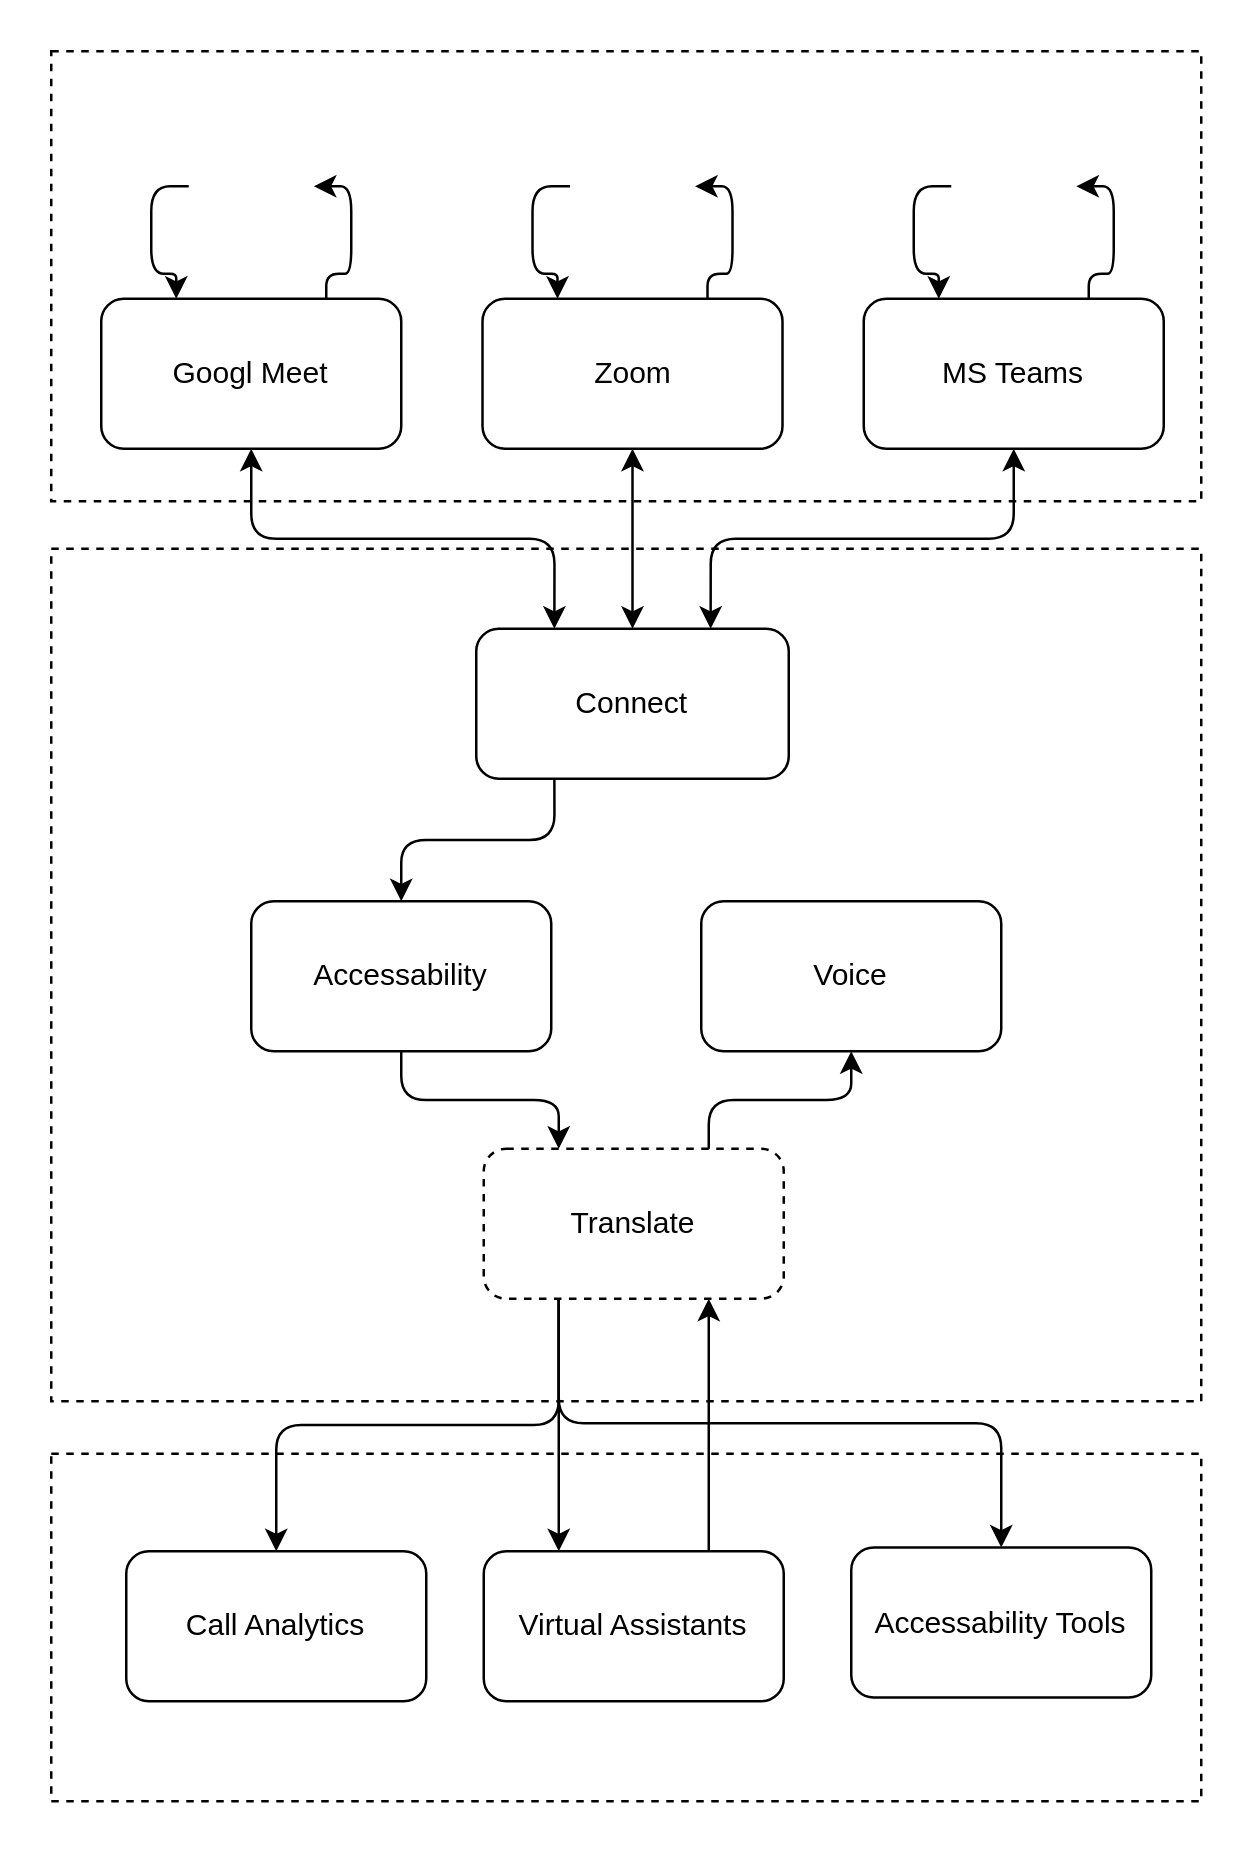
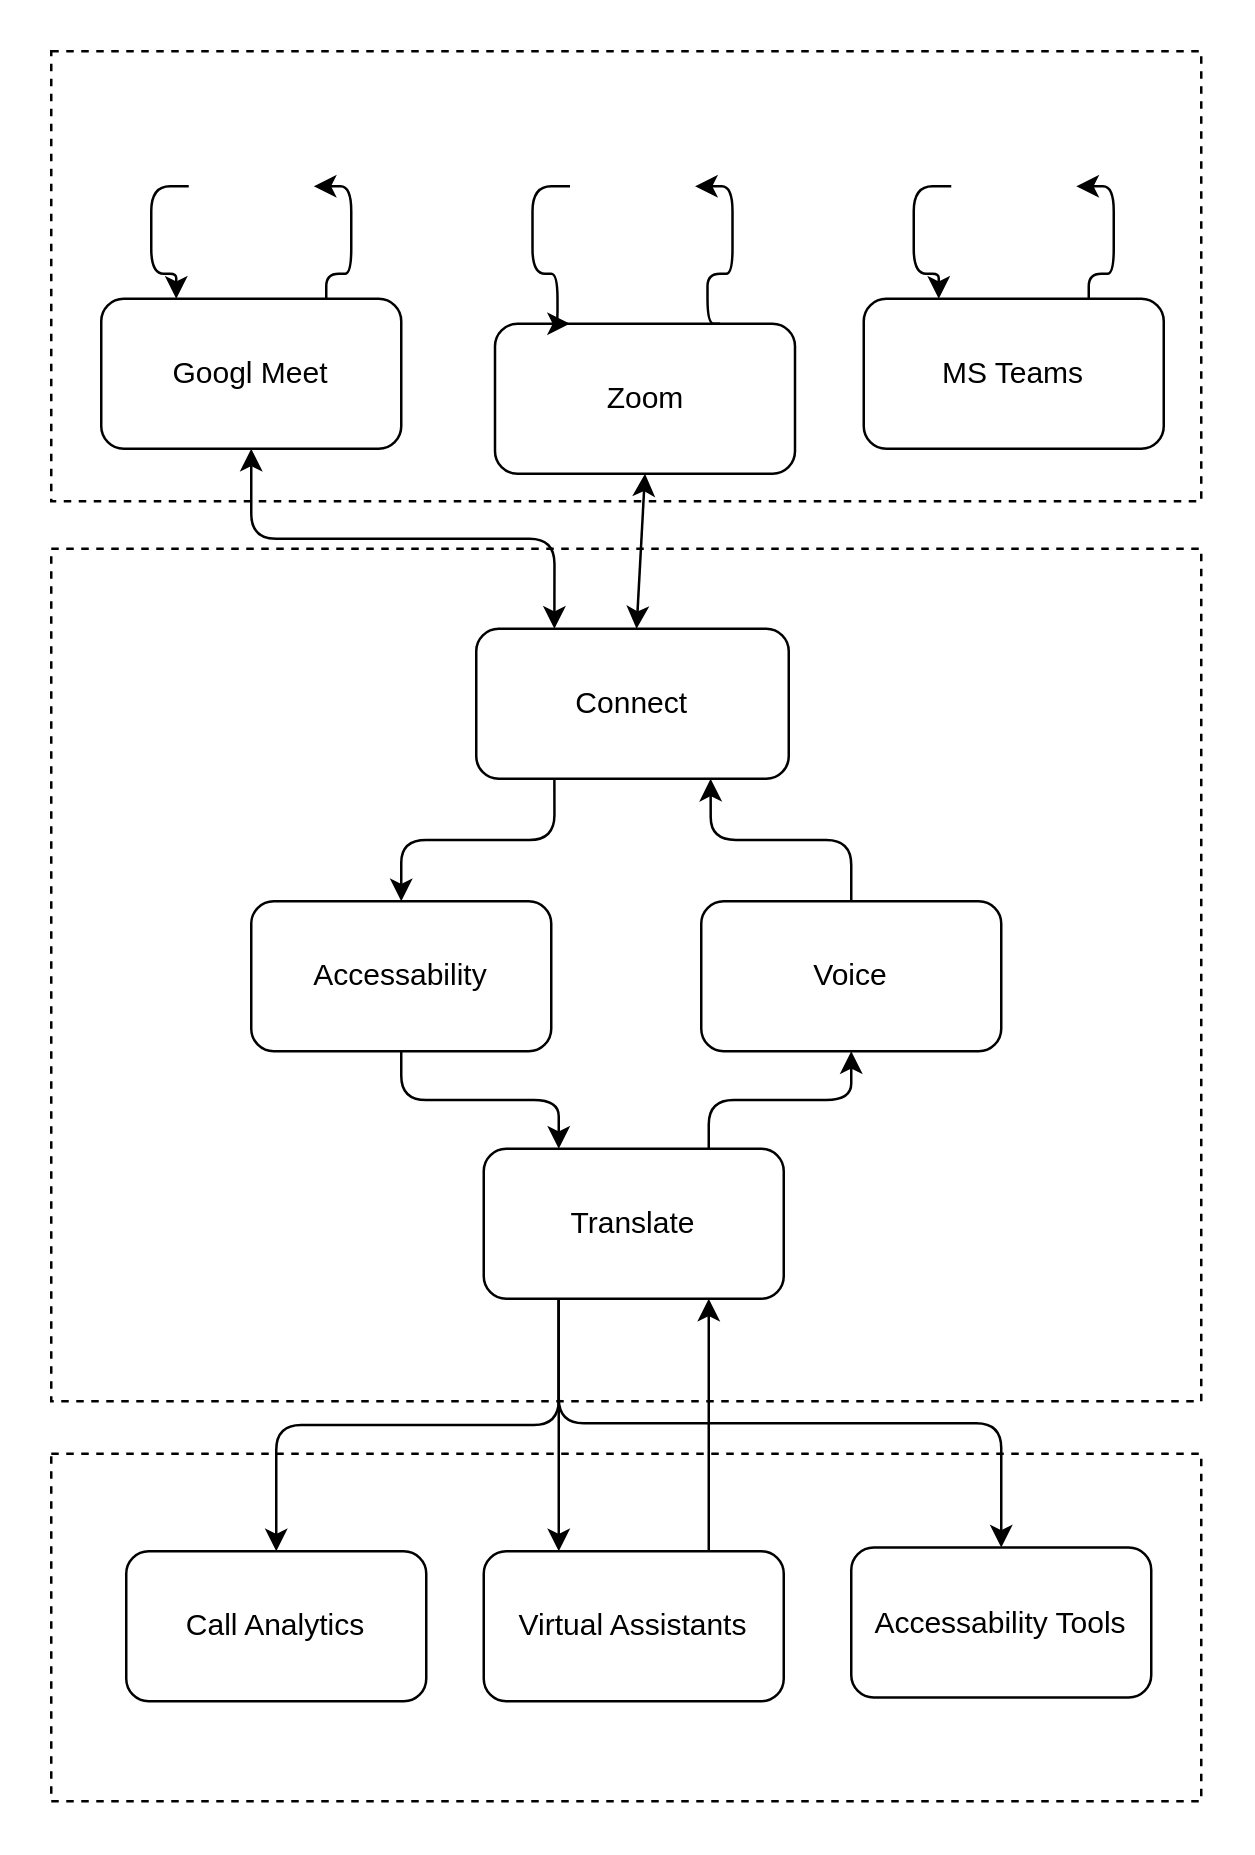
node "Zoom": moved (633, 374) -> (645, 399)
edge "MS Teams" -- "Connect": removed
edge "Voice" -> "Connect": added
node "Translate": style dashed -> solid
